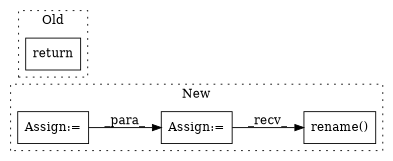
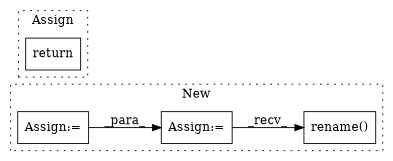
cluster "Old": label "Old" -> "Assign"
